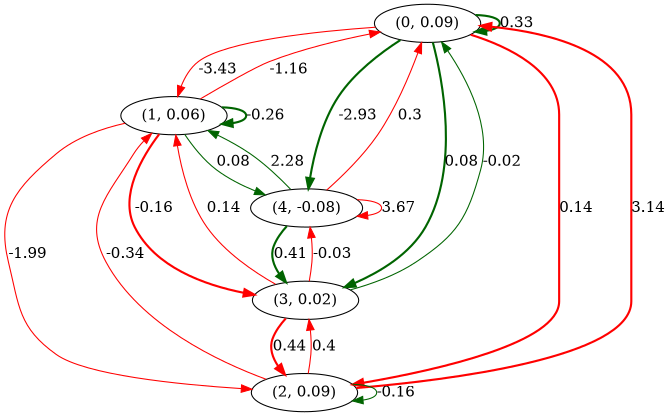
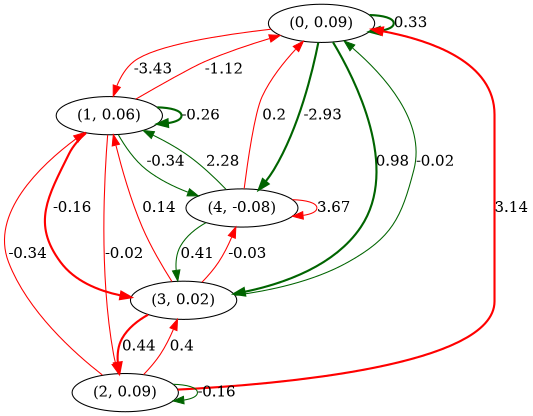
edge "(1, 0.06)" -> "(0, 0.09)": label "-1.16" -> "-1.12"
edge "(4, -0.08)" -> "(0, 0.09)": label "0.3" -> "0.2"
edge "(1, 0.06)" -> "(4, -0.08)": label "0.08" -> "-0.34"
edge "(0, 0.09)" -> "(3, 0.02)": label "0.08" -> "0.98"
edge "(4, -0.08)" -> "(3, 0.02)": style bold -> solid
edge "(1, 0.06)" -> "(2, 0.09)": label "-1.99" -> "-0.02"
edge "(0, 0.09)" -> "(2, 0.09)": removed, label "0.14"
